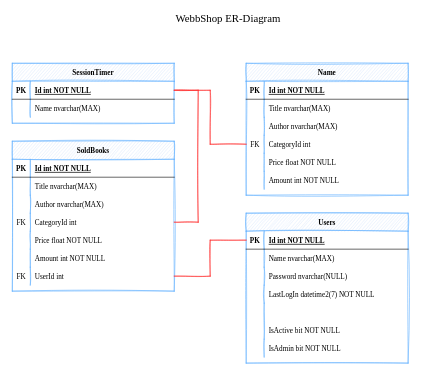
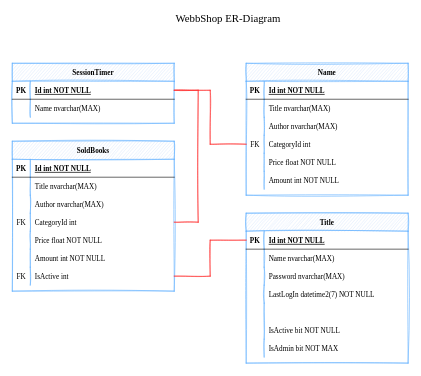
node "Users": label "Users" -> "Title"
node "UserId int": label "UserId int" -> "IsActive int"
node "Password nvarchar(NULL)": label "Password nvarchar(NULL)" -> "Password nvarchar(MAX)"
node "IsAdmin bit NOT NULL": label "IsAdmin bit NOT NULL" -> "IsAdmin bit NOT MAX"
